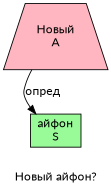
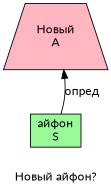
edge "Новый A" -> "айфон S": reversed
